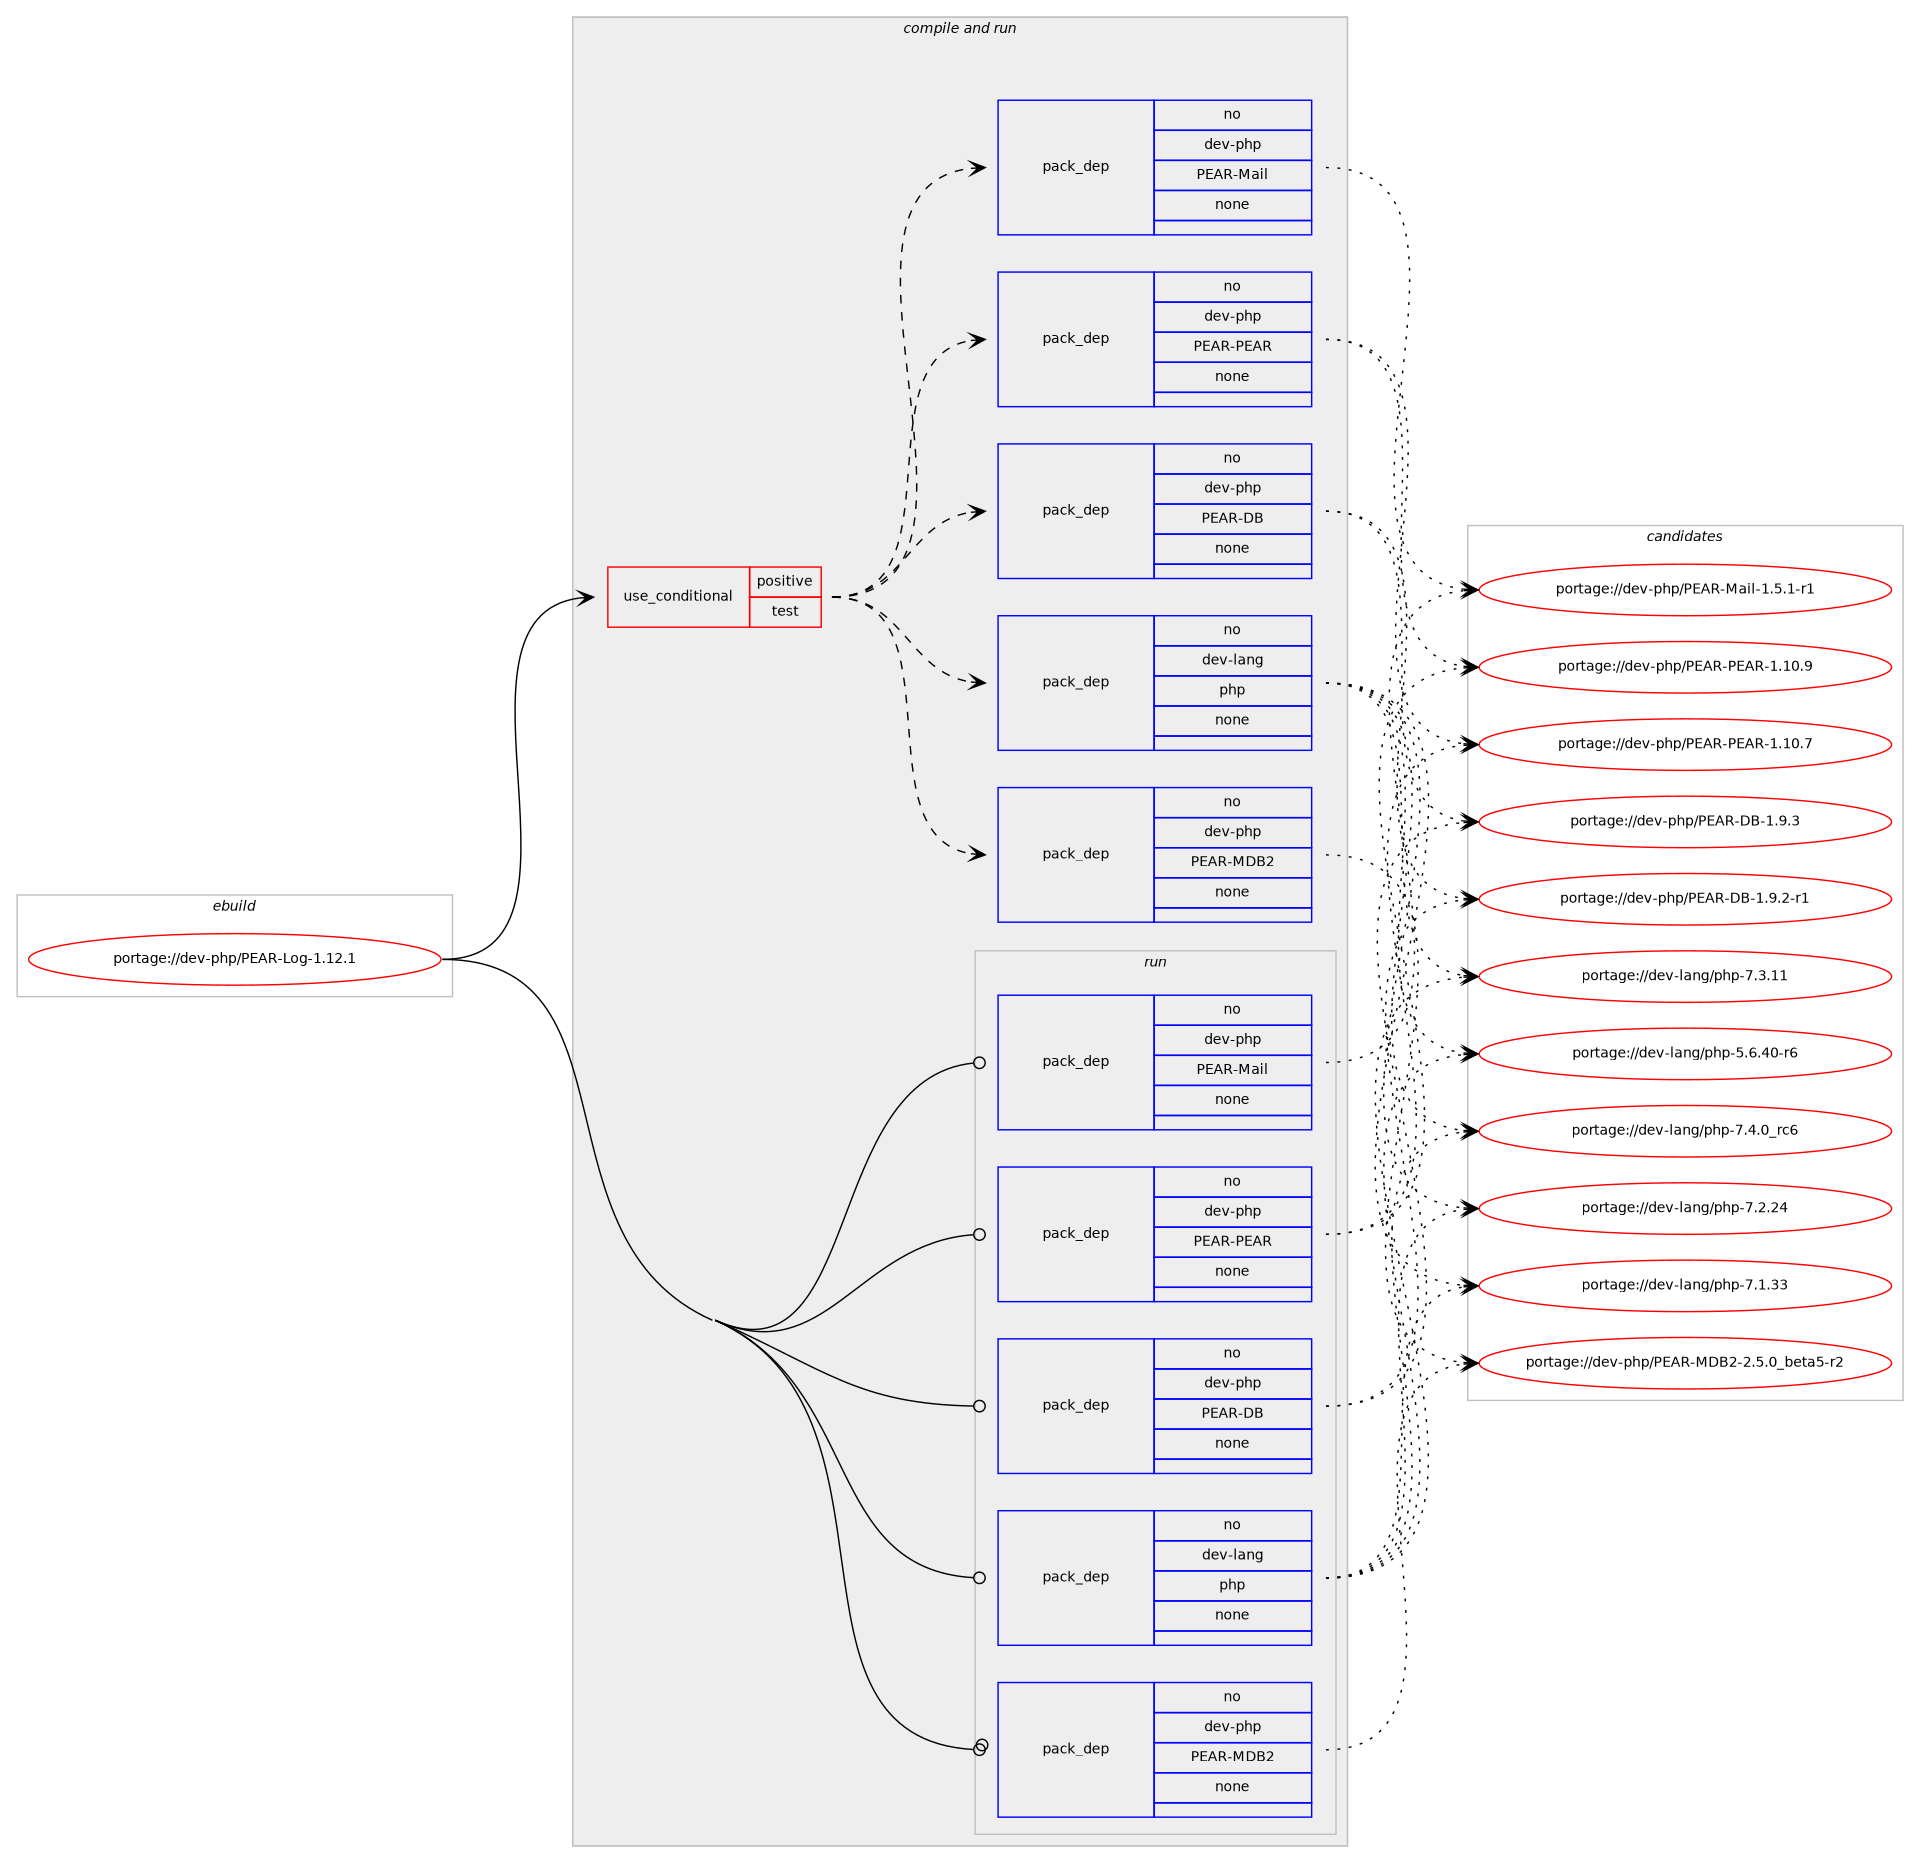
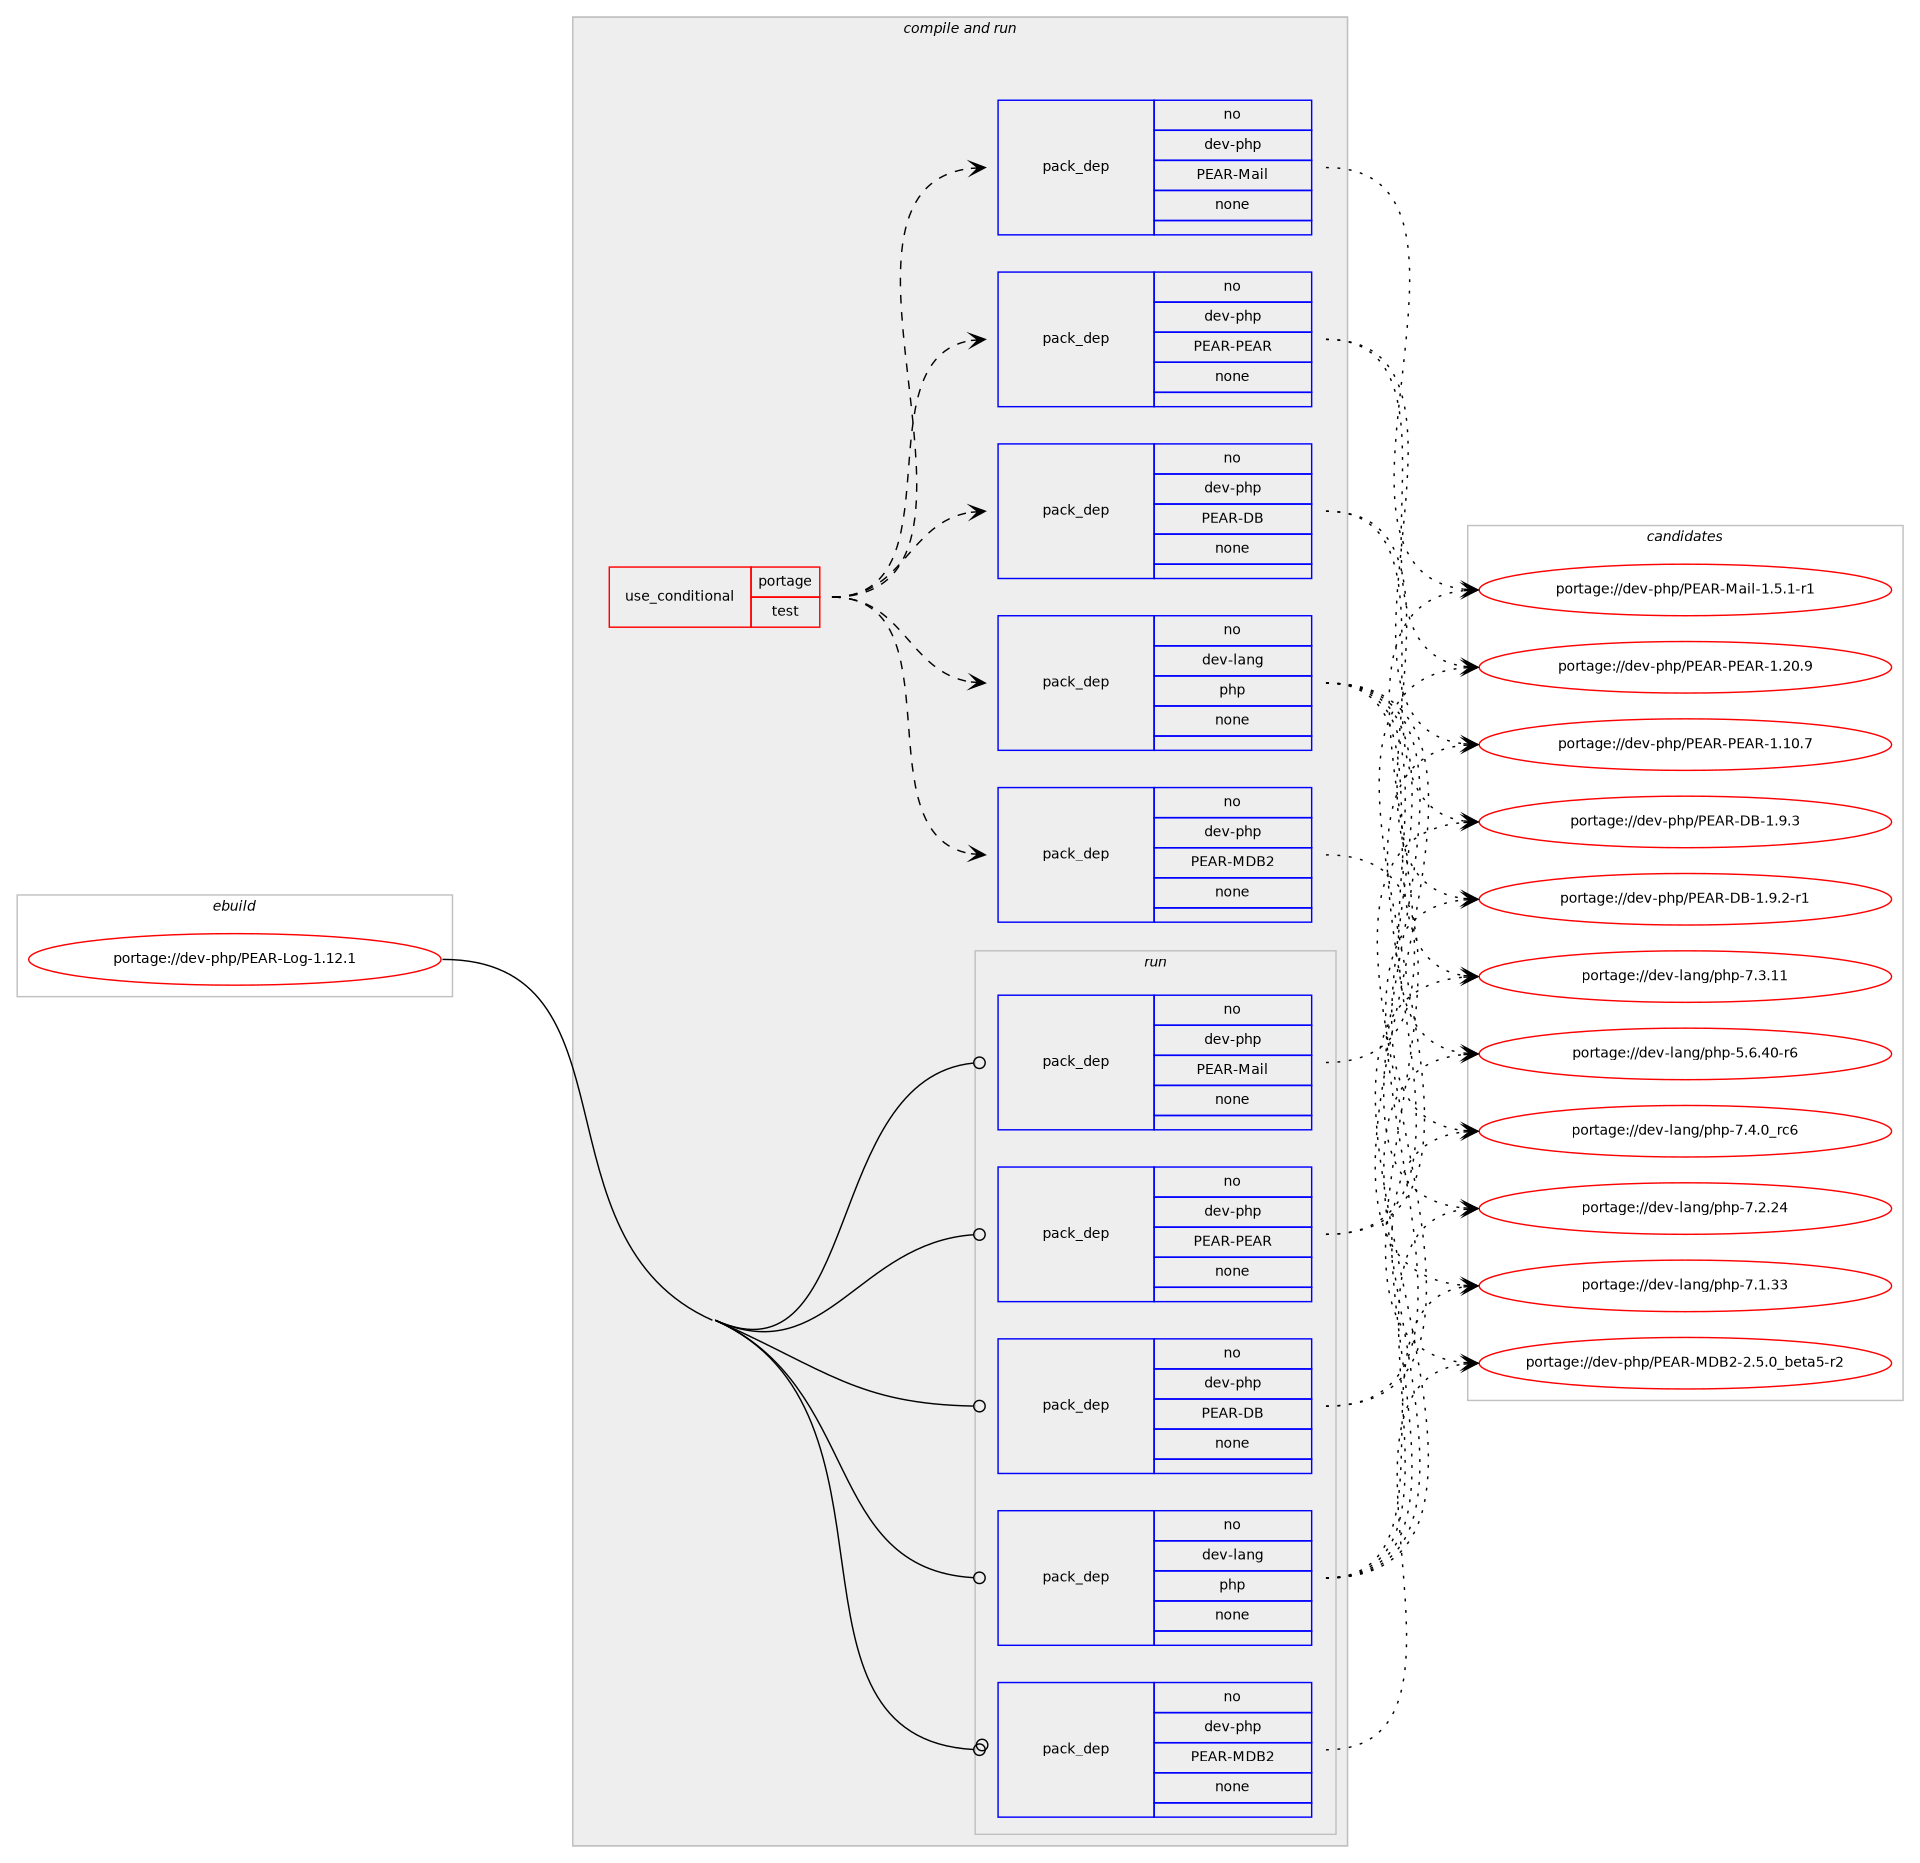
node "use_conditional": text "positive" -> "portage"
node "portage://dev-php/PEAR-PEAR-1.10.9": label "portage://dev-php/PEAR-PEAR-1.10.9" -> "portage://dev-php/PEAR-PEAR-1.20.9"
edge "portage://dev-php/PEAR-Log-1.12.1" -> "use_conditional": removed
